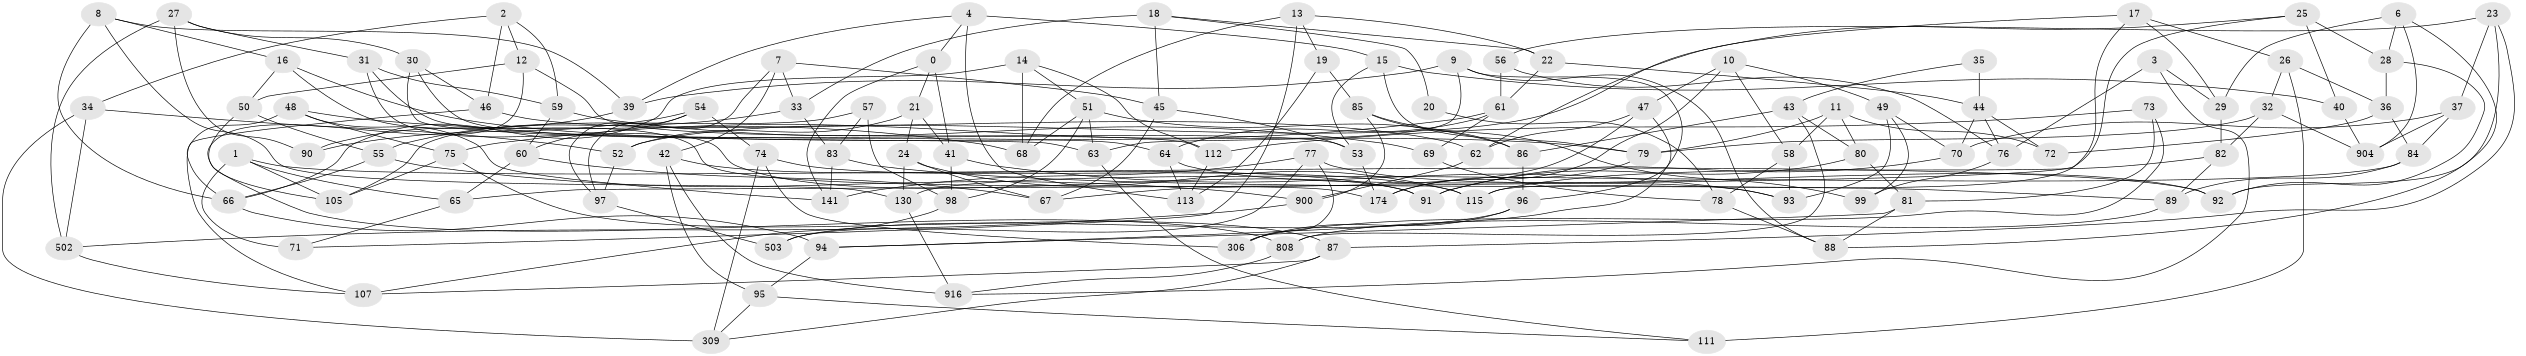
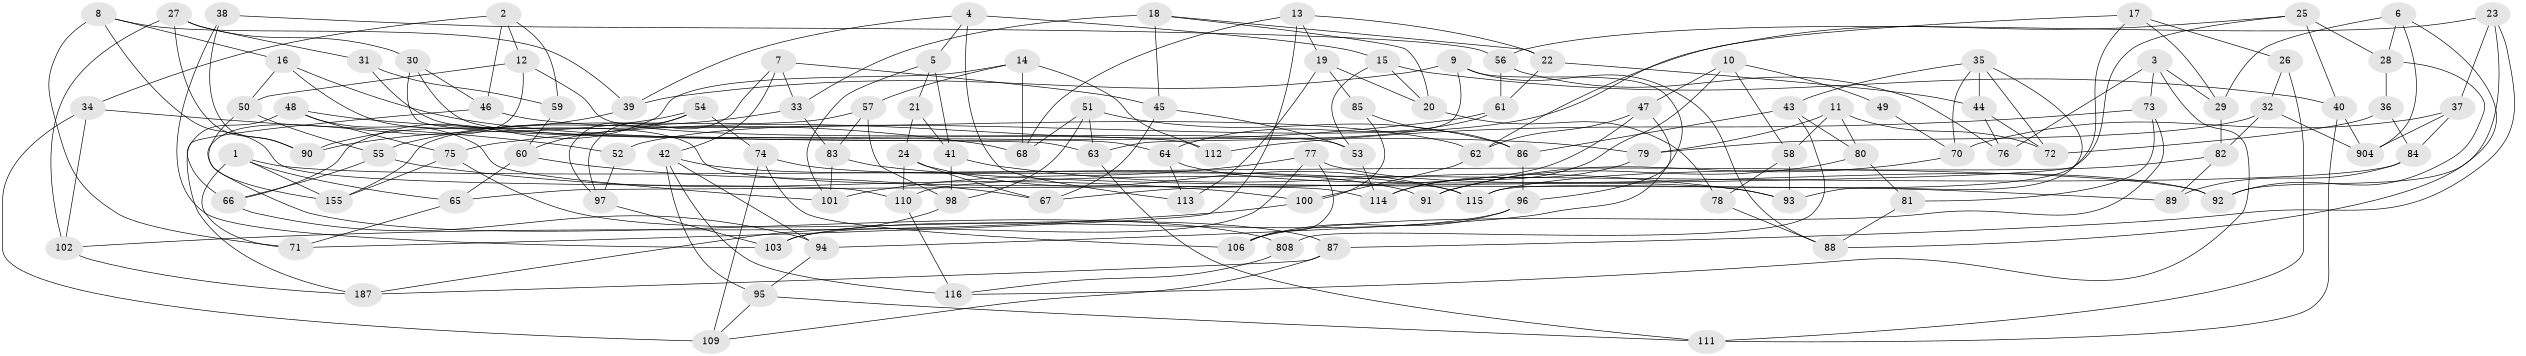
node "38": added
node "0": label "0" -> "5"
edge "14" -- "51": now "14" -- "57"
edge "26" -- "36": removed
edge "19" -- "20": added
edge "3" -- "73": added
edge "35" -- "72": added
edge "44" -- "70": now "35" -- "70"
edge "21" -- "52": removed
edge "15" -- "79": now "15" -- "20"
edge "8" -- "66": now "8" -- "71"
edge "31" -- "91": removed
node "69": removed
edge "49" -- "93": now "35" -- "93"
edge "112" -- "113": removed
node "105": label "105" -> "155"
node "141": label "141" -> "101"
node "130": label "130" -> "110"
node "900": label "900" -> "100"
node "174": label "174" -> "114"
node "99": removed
edge "89" -- "808": removed
edge "81" -- "94": now "42" -- "94"
node "502": label "502" -> "102"
node "503": label "503" -> "103"
node "306": label "306" -> "106"
node "107": label "107" -> "187"
node "916": label "916" -> "116"
edge "40" -- "111": added
node "309": label "309" -> "109"
